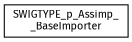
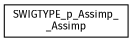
node "SWIGTYPE_p_Assimp_ _BaseImporter": label "SWIGTYPE_p_Assimp_ _BaseImporter" -> "SWIGTYPE_p_Assimp_ _Assimp"
